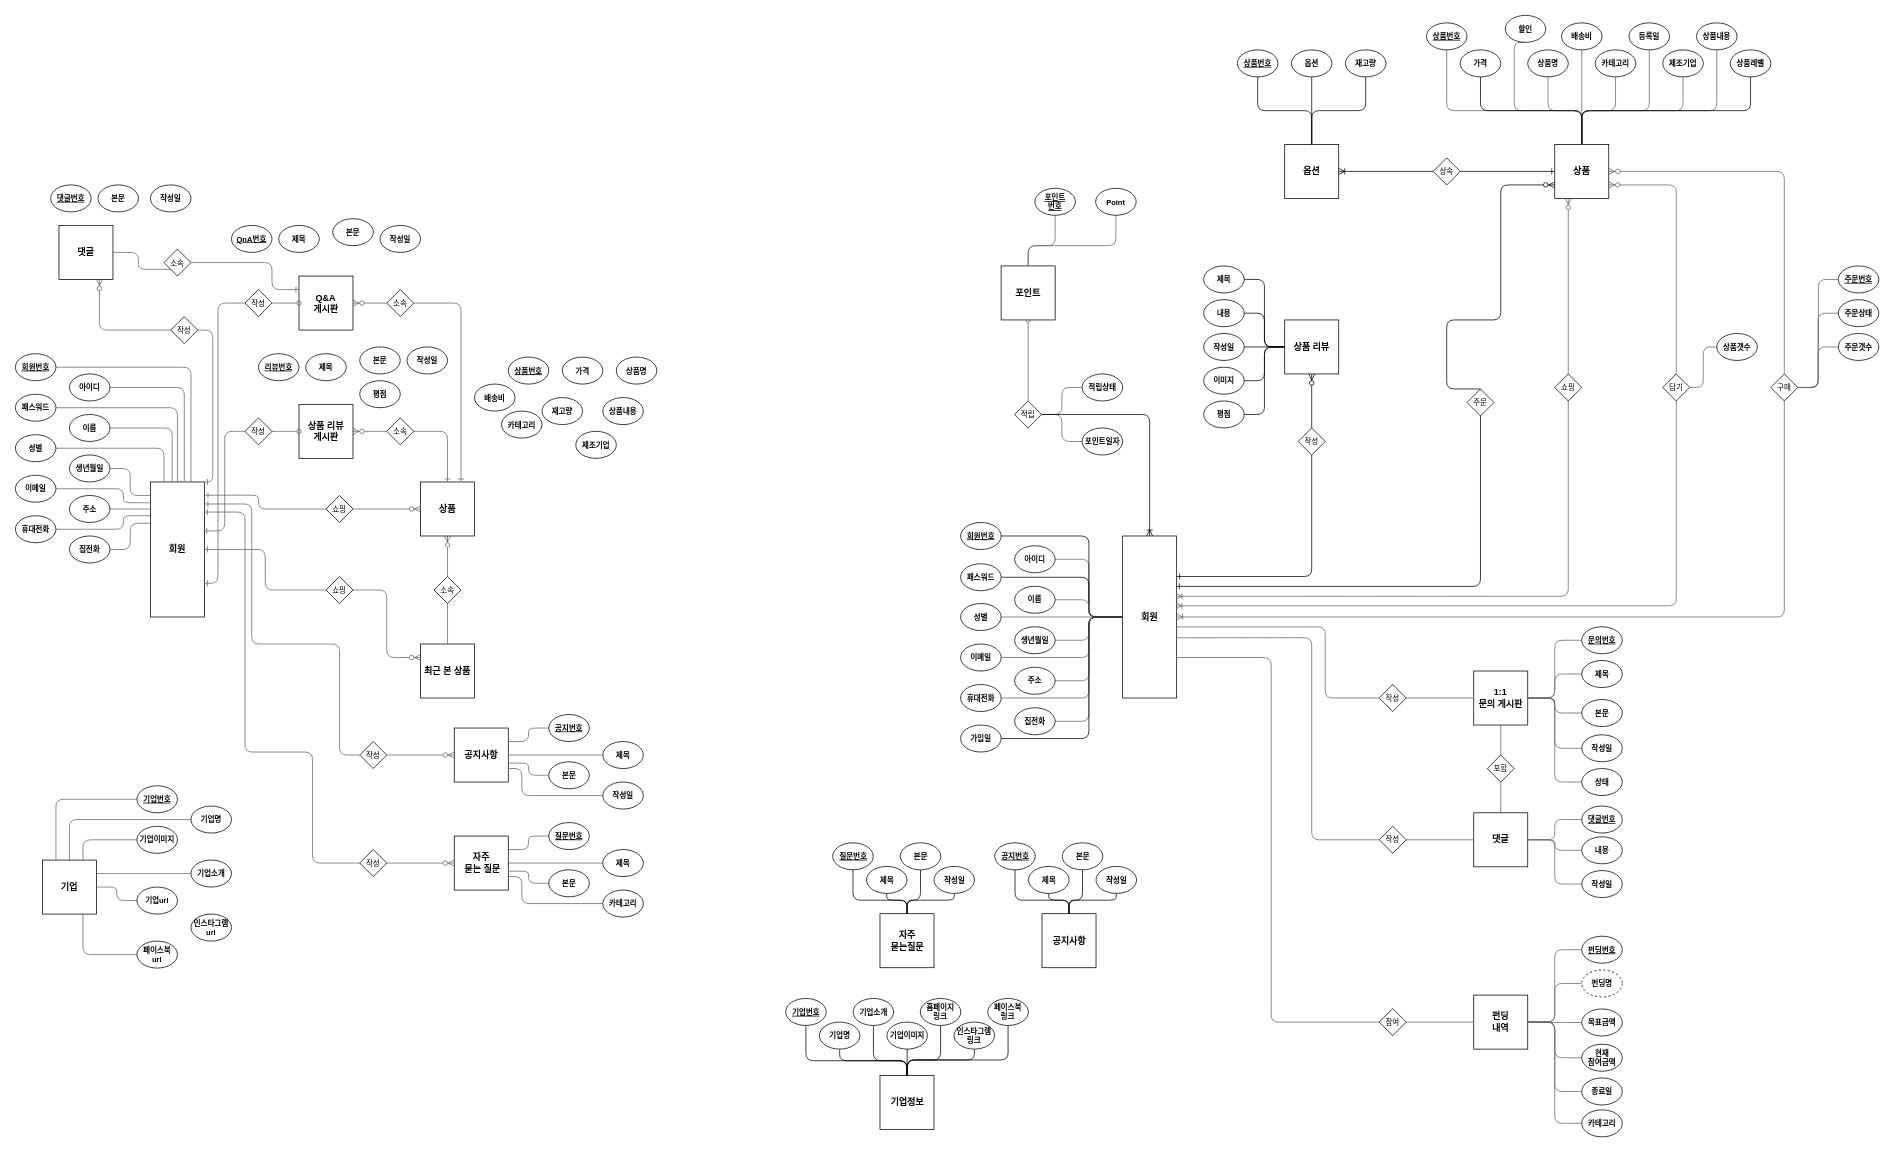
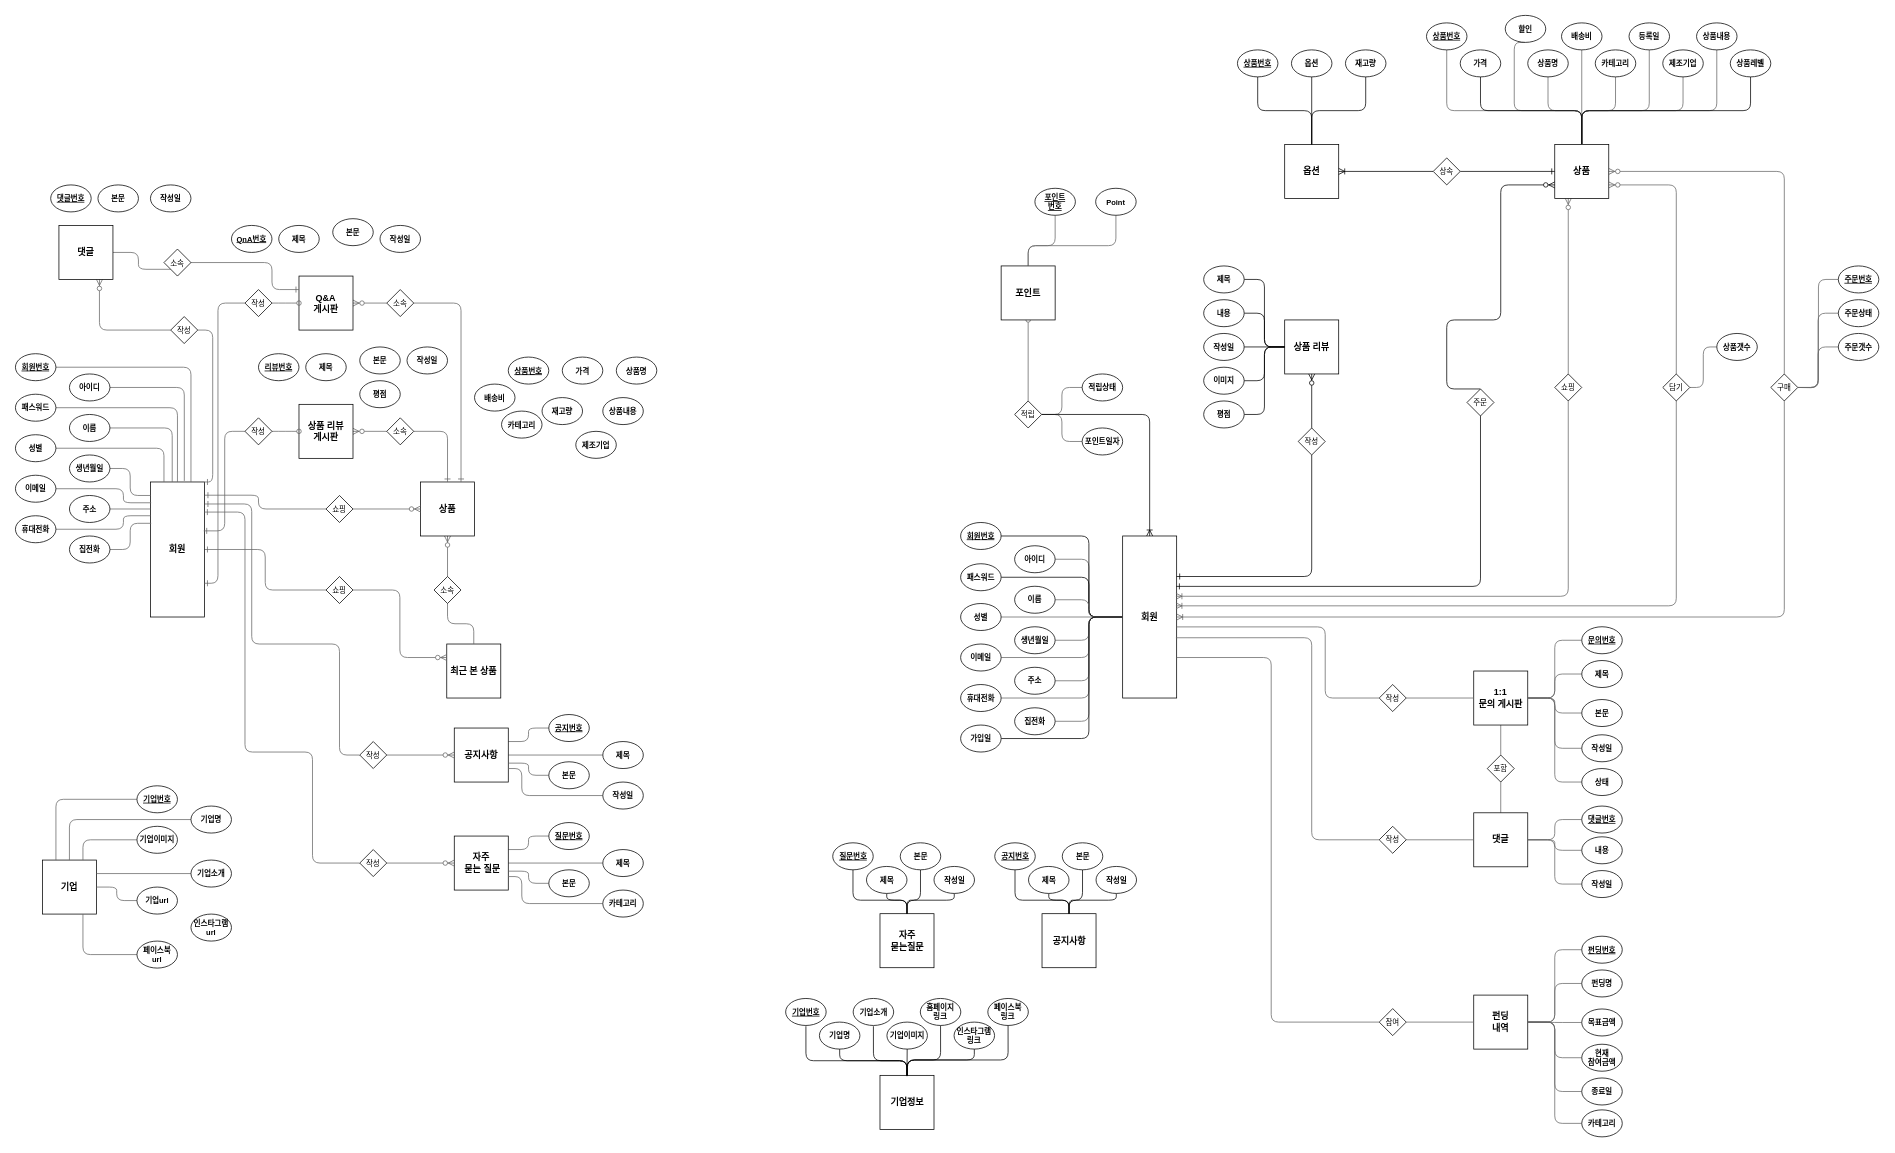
node "최근 본 상품": moved (447, 671) -> (474, 671)
node "펀딩명": style dashed -> solid
